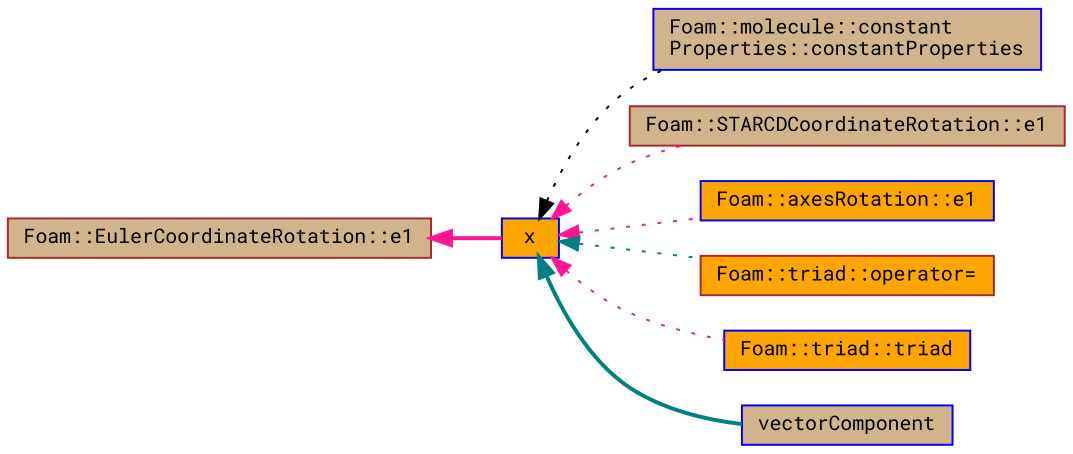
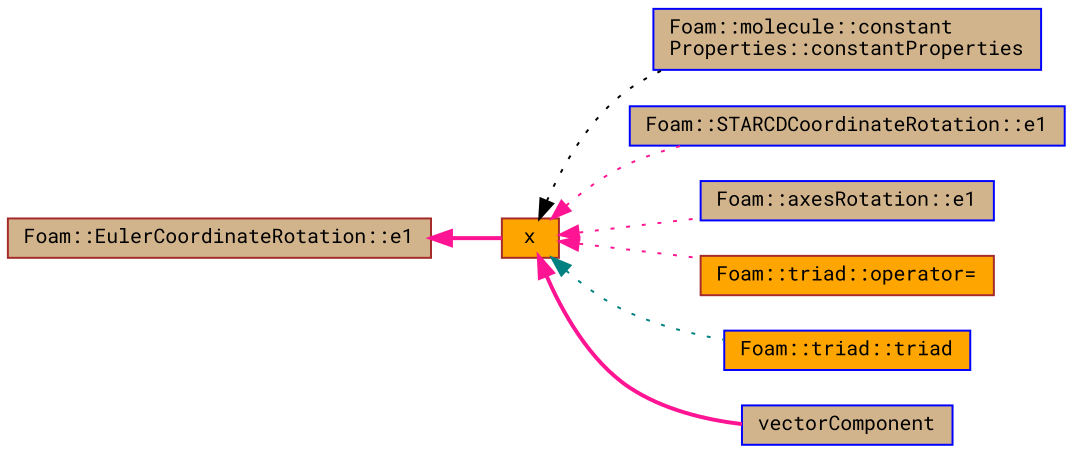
node "Foam::STARCDCoordinateRotation::e1": color brown -> blue
node "Foam::axesRotation::e1": fillcolor orange -> tan
node "x": color blue -> brown
edge "Foam::triad::operator=" -> "x": color teal -> deeppink
edge "Foam::triad::triad" -> "x": color deeppink -> teal
edge "vectorComponent" -> "x": color teal -> deeppink
